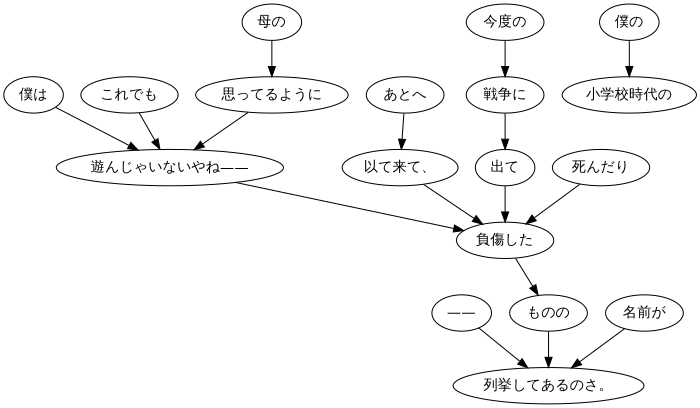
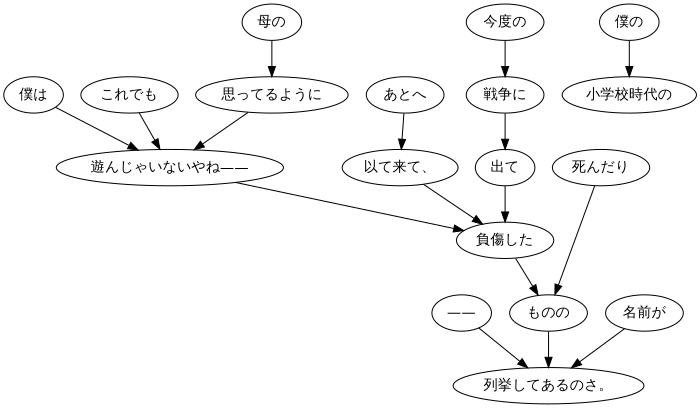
edge "死んだり" -> "負傷した": now "死んだり" -> "ものの"
